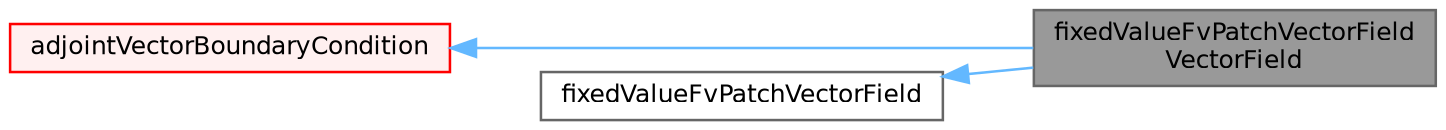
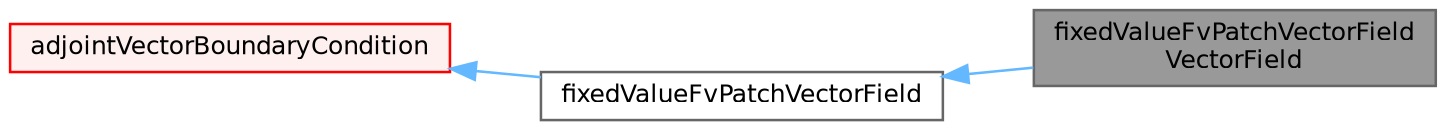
edge "fixedValueFvPatchVectorField VectorField" -> "adjointVectorBoundaryCondition": now "fixedValueFvPatchVectorField" -> "adjointVectorBoundaryCondition"
